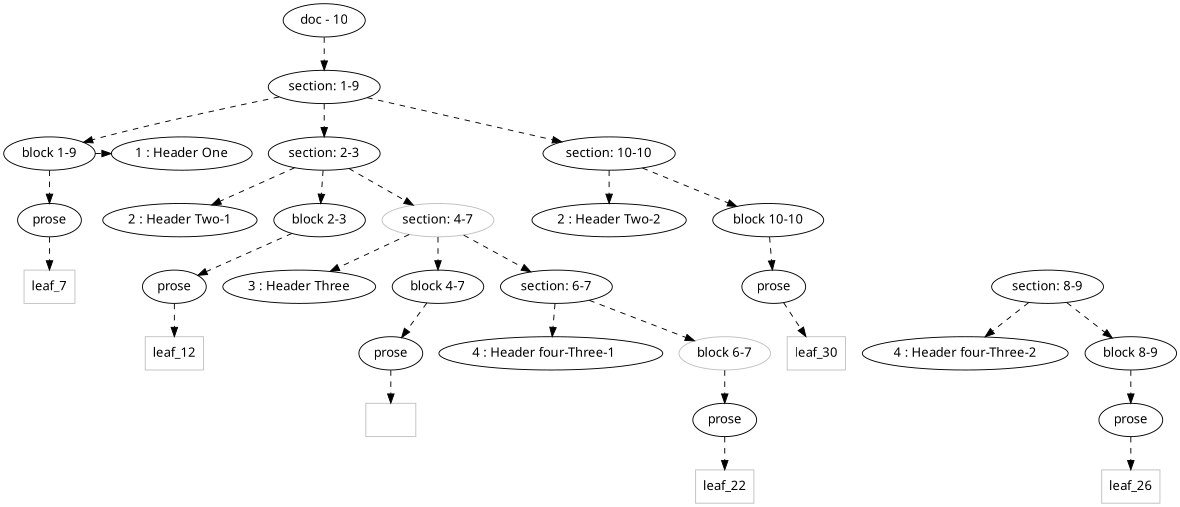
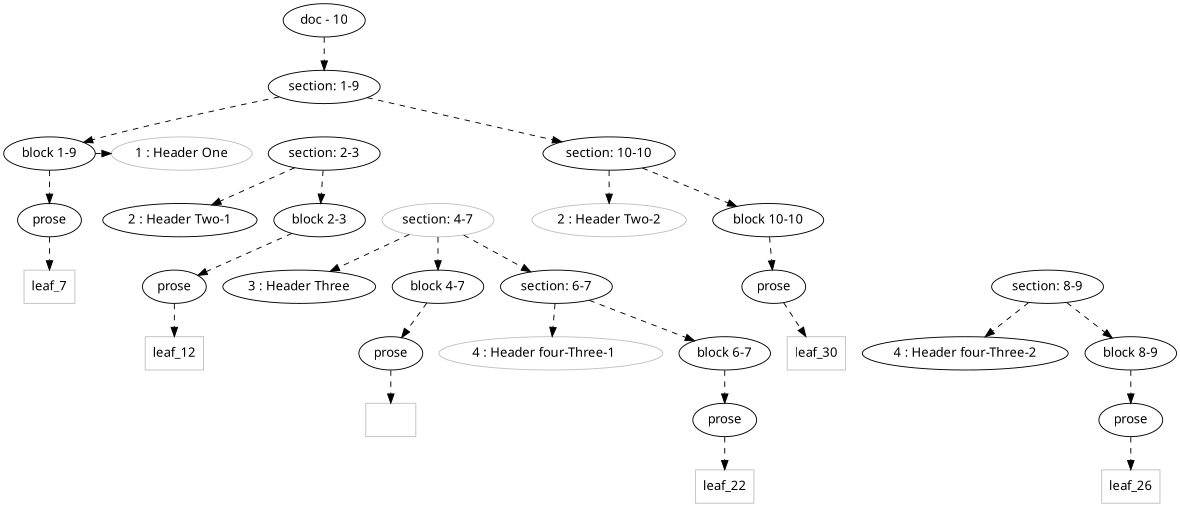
edge "section: 1-9" -> "section: 2-3": removed
node "1 : Header One": color black -> Gray
edge "section: 2-3" -> "section: 4-7": removed
node "2 : Header Two-2": color black -> Gray
node "4 : Header four-Three-1": color black -> Gray
node "block 6-7": color Gray -> black
